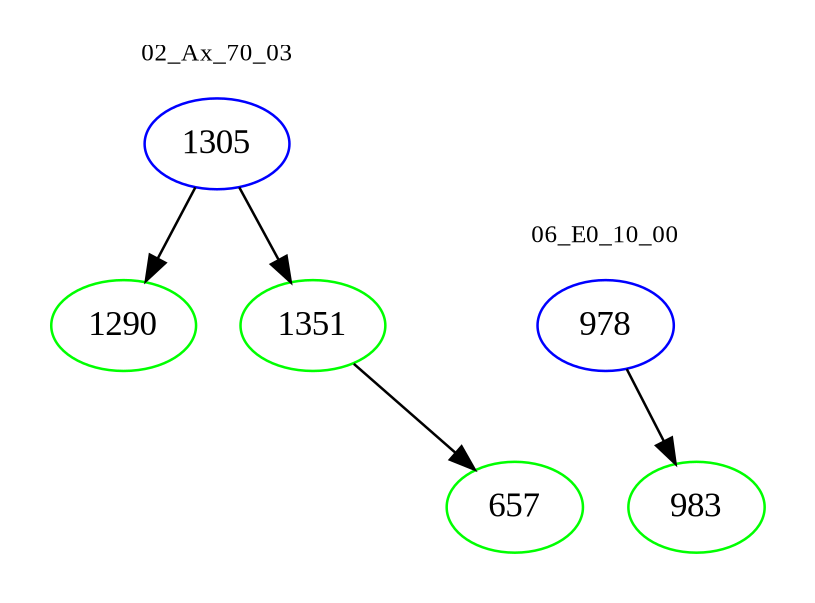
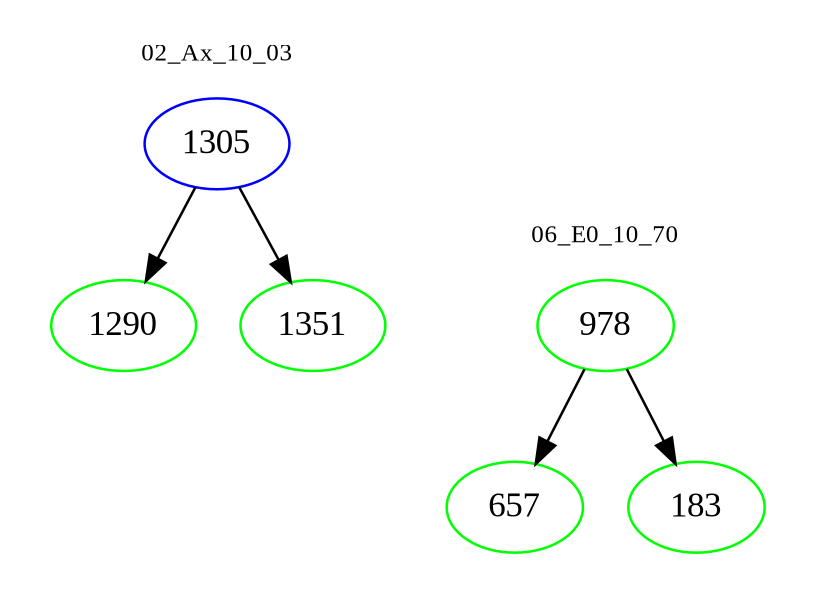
cluster "02_Ax_70_03": label "02_Ax_70_03" -> "02_Ax_10_03"
cluster "06_E0_10_00": label "06_E0_10_00" -> "06_E0_10_70"
node "978": color blue -> green
edge "1351" -> "657": now "978" -> "657"
node "983": label "983" -> "183"
